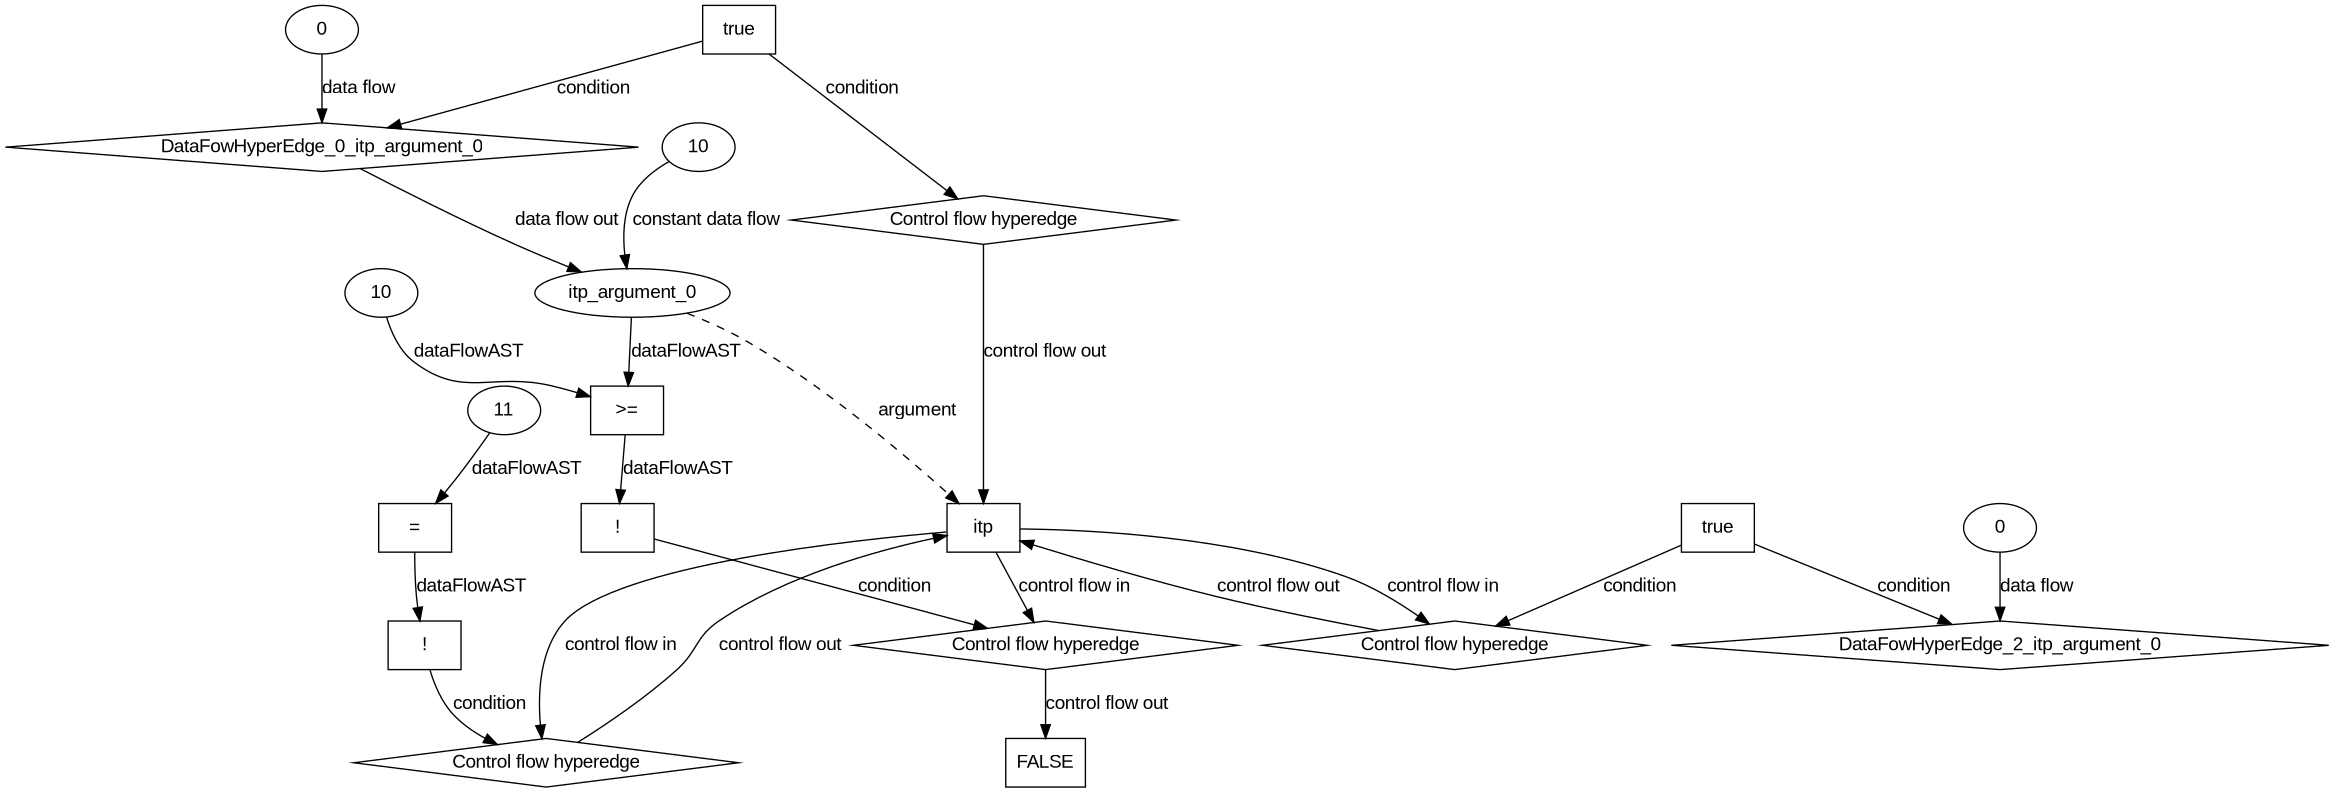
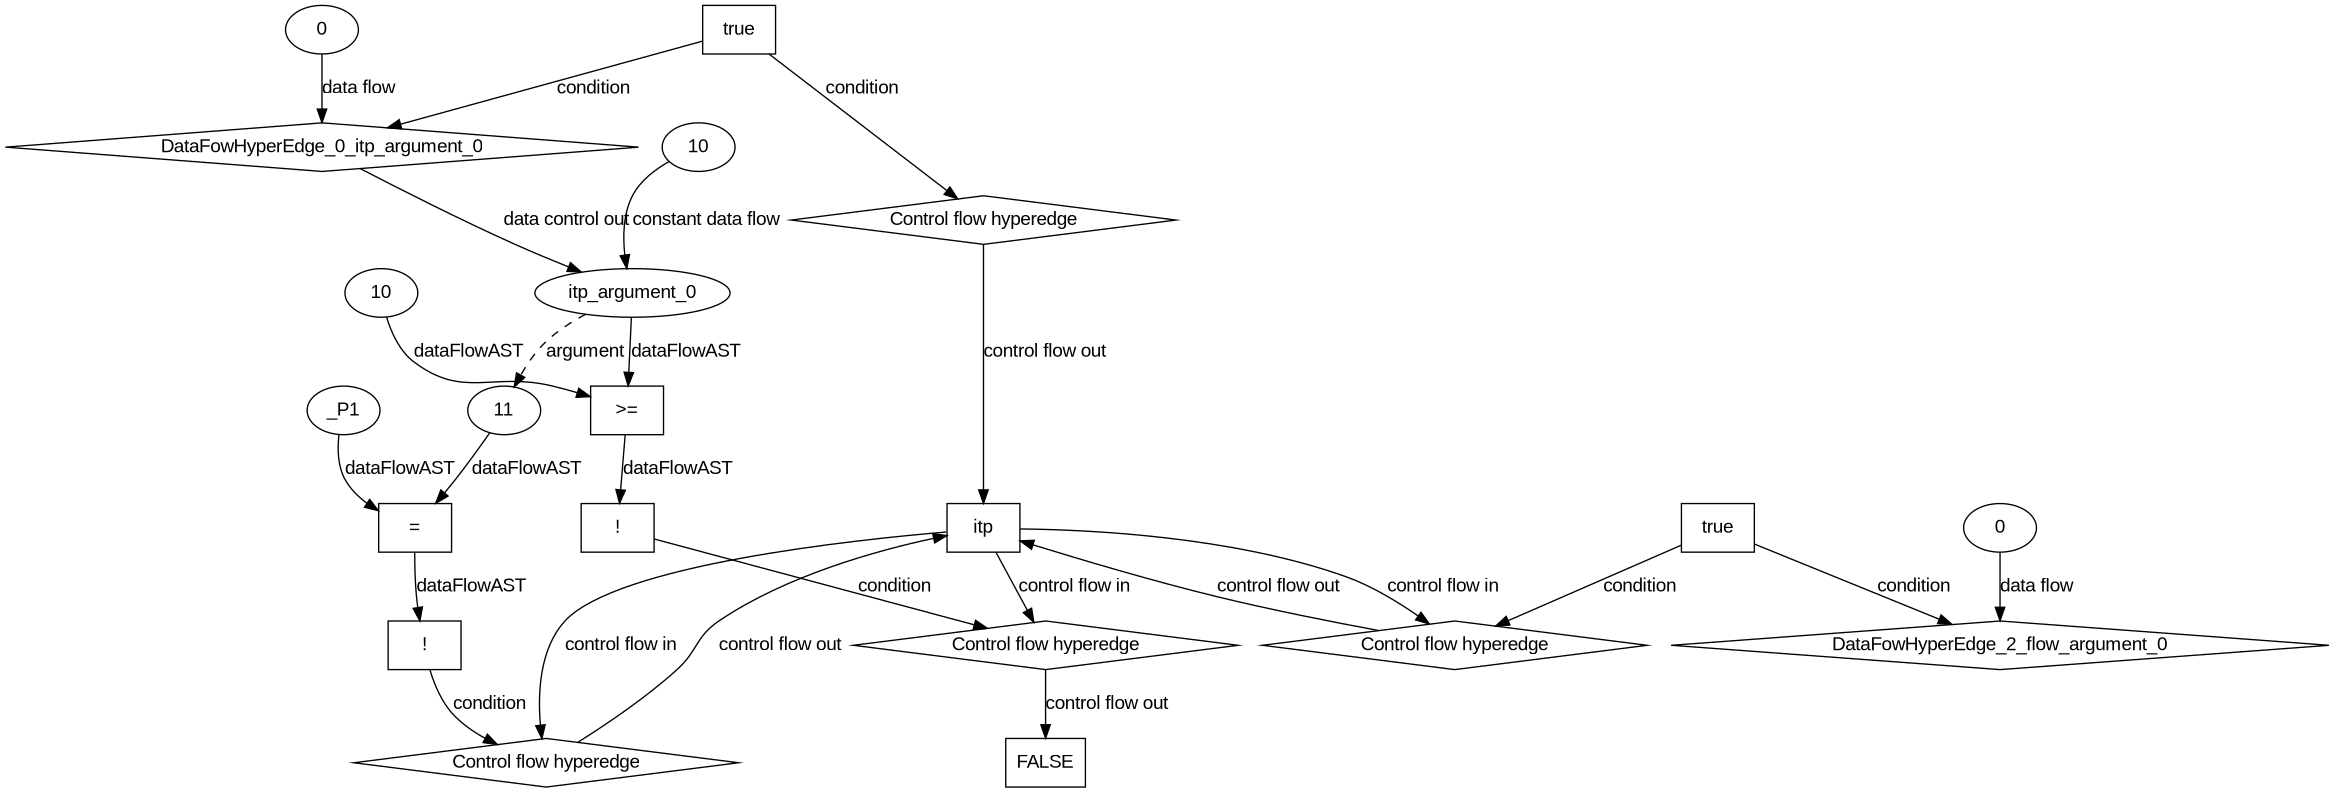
edge "DataFowHyperEdge_0_itp_argument_0" -> "itp_argument_0": label "data flow out" -> "data control out"
edge "itp_argument_0" -> "itp": now "itp_argument_0" -> "11"
node "_P1": added
node "DataFowHyperEdge_2_itp_argument_0": label "DataFowHyperEdge_2_itp_argument_0" -> "DataFowHyperEdge_2_flow_argument_0"
